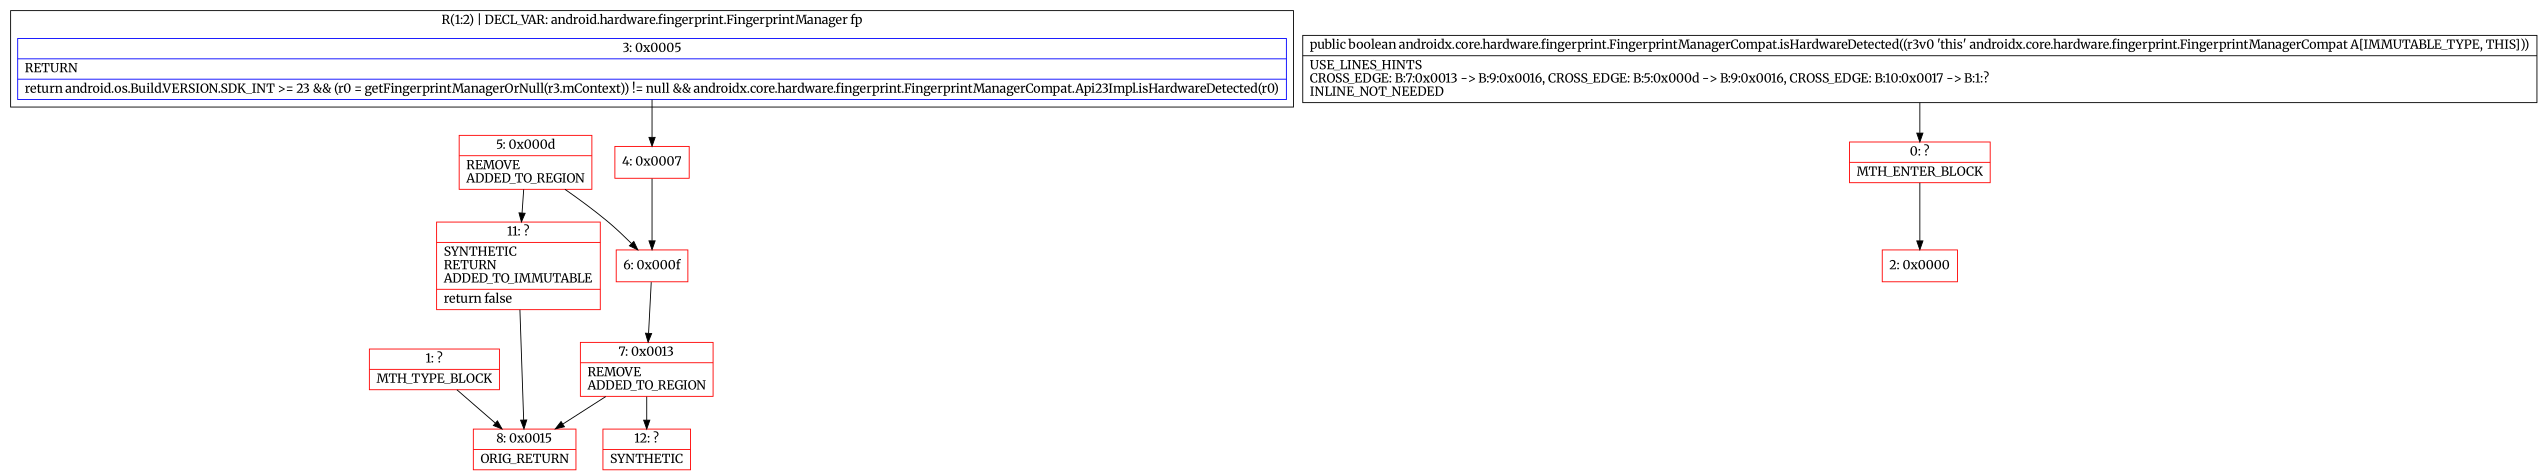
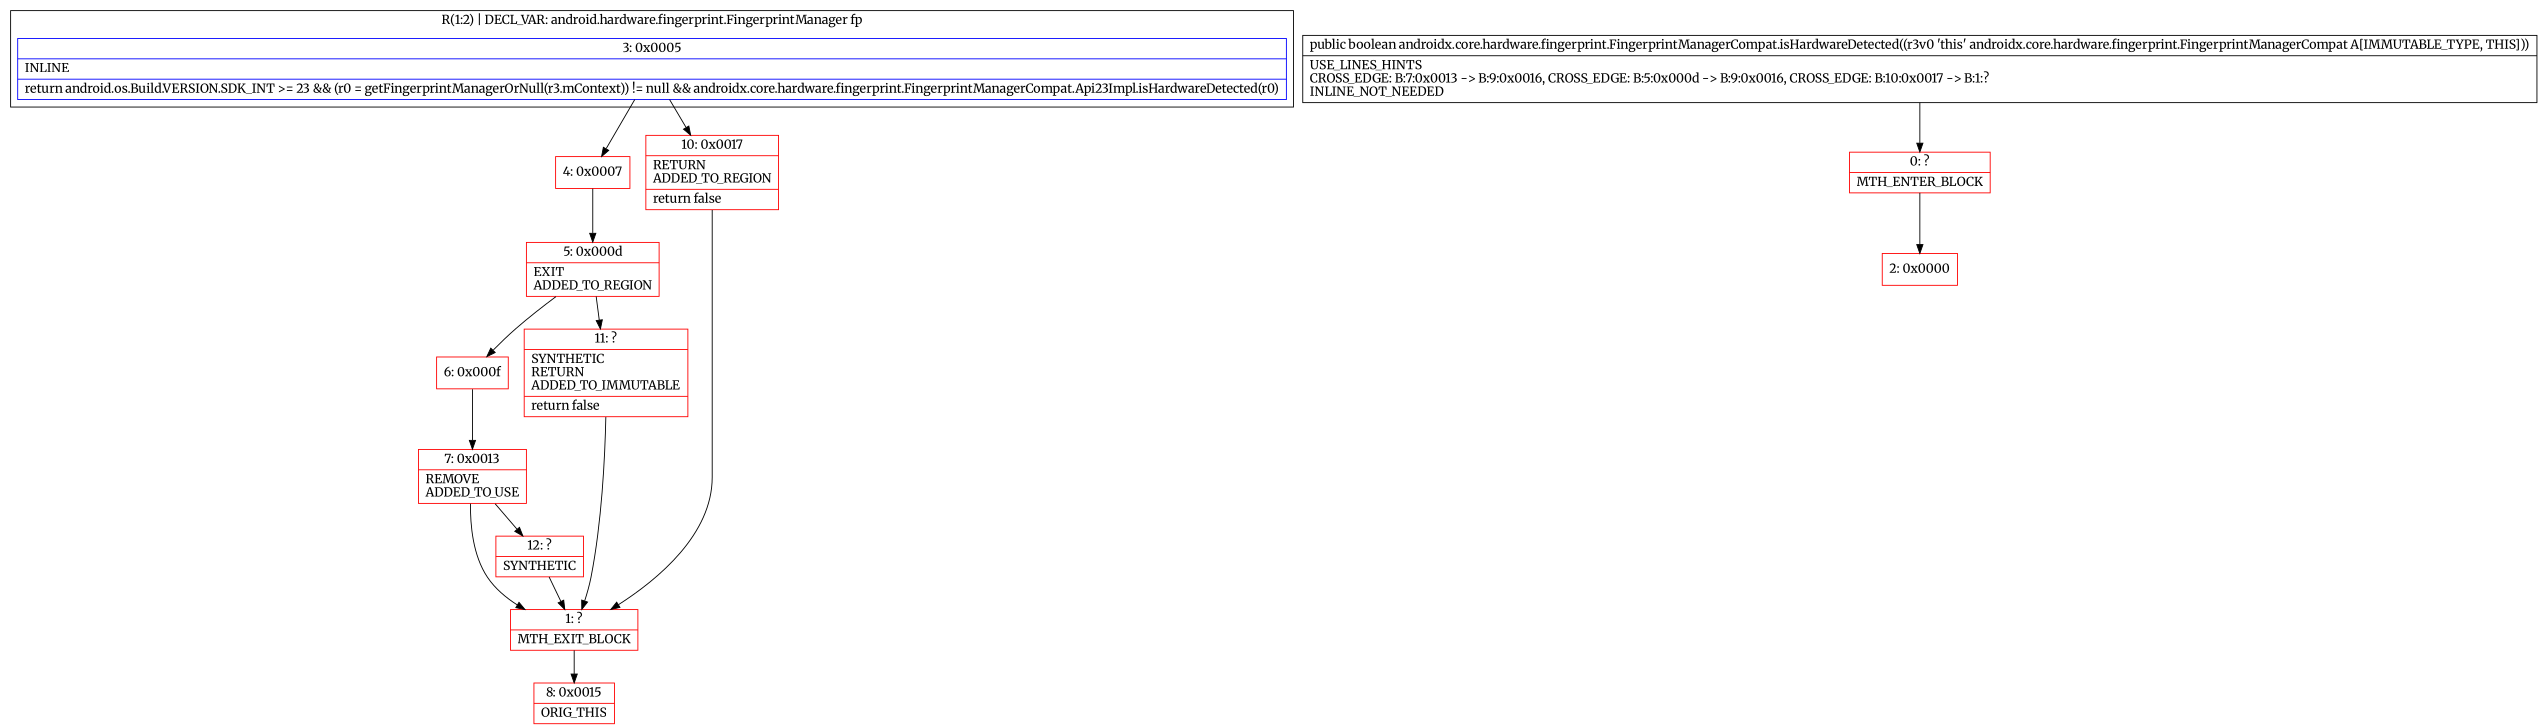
node "3: 0x0005": text "RETURN" -> "INLINE"
node "5: 0x000d": text "REMOVE" -> "EXIT"
node "10: 0x0017": added
edge "4: 0x0007" -> "6: 0x000f": now "4: 0x0007" -> "5: 0x000d"
edge "11: ?" -> "8: 0x0015": now "11: ?" -> "1: ?"
node "1: ?": text "MTH_TYPE_BLOCK" -> "MTH_EXIT_BLOCK"
node "7: 0x0013": text "ADDED_TO_REGION" -> "ADDED_TO_USE"
edge "7: 0x0013" -> "8: 0x0015": now "7: 0x0013" -> "1: ?"
node "8: 0x0015": text "ORIG_RETURN" -> "ORIG_THIS"
edge "12: ?" -> "1: ?": added
